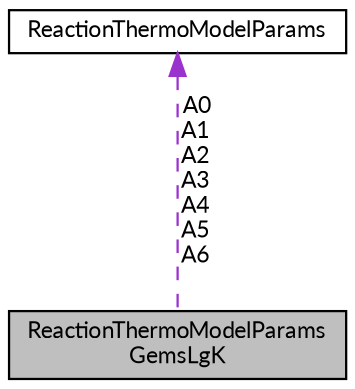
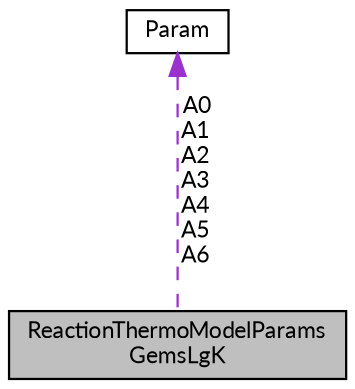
node "ReactionThermoModelParams": label "ReactionThermoModelParams" -> "Param"
